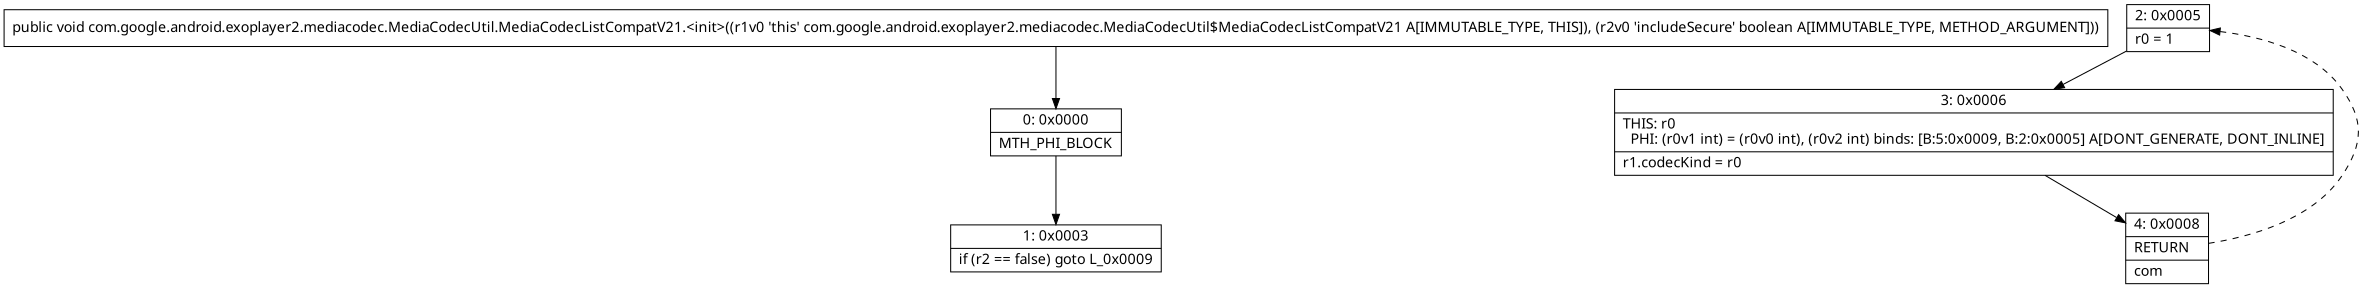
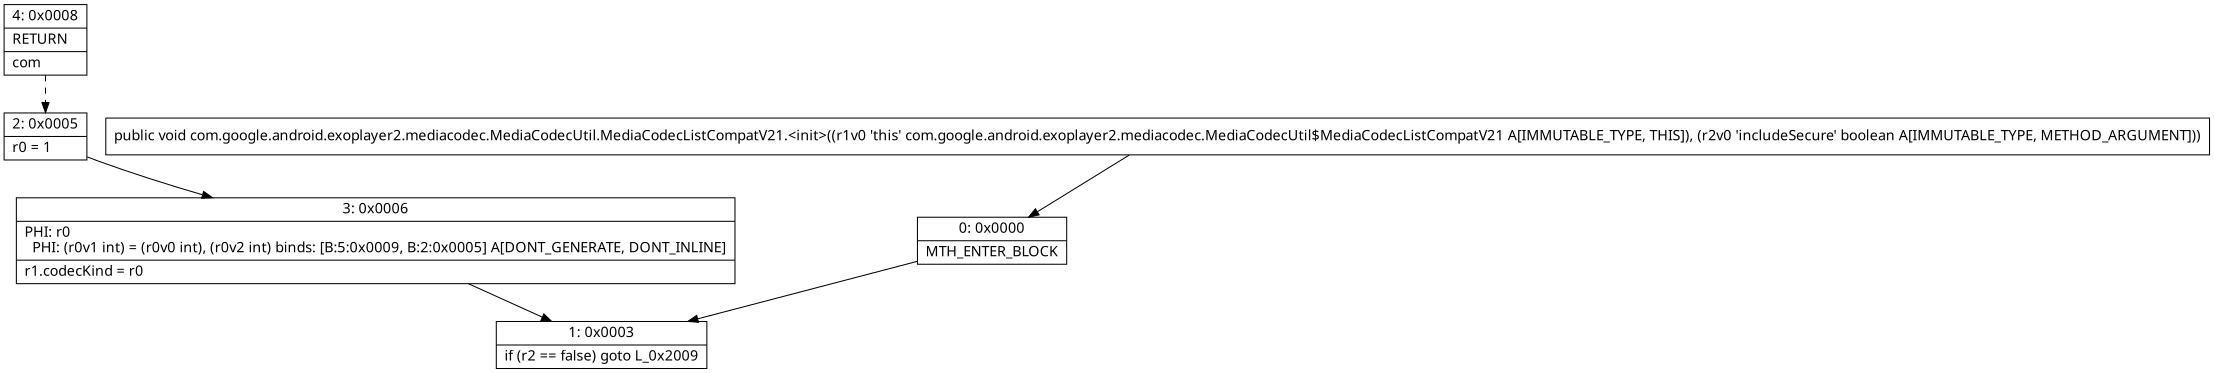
node "3: 0x0006": text "THIS: r0" -> "PHI: r0"
node "0: 0x0000": text "MTH_PHI_BLOCK" -> "MTH_ENTER_BLOCK"
edge "3: 0x0006" -> "4: 0x0008": now "3: 0x0006" -> "1: 0x0003"
node "1: 0x0003": text "if (r2 == false) goto L_0x0009" -> "if (r2 == false) goto L_0x2009"
